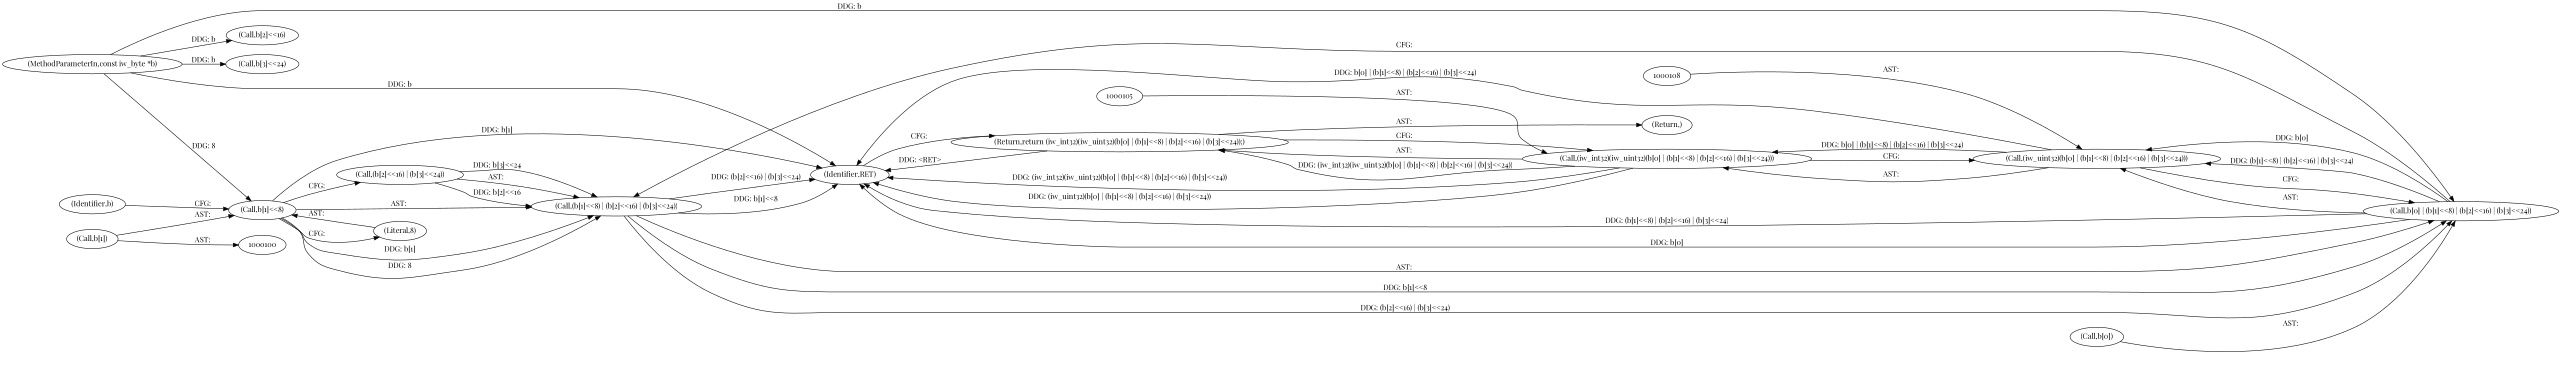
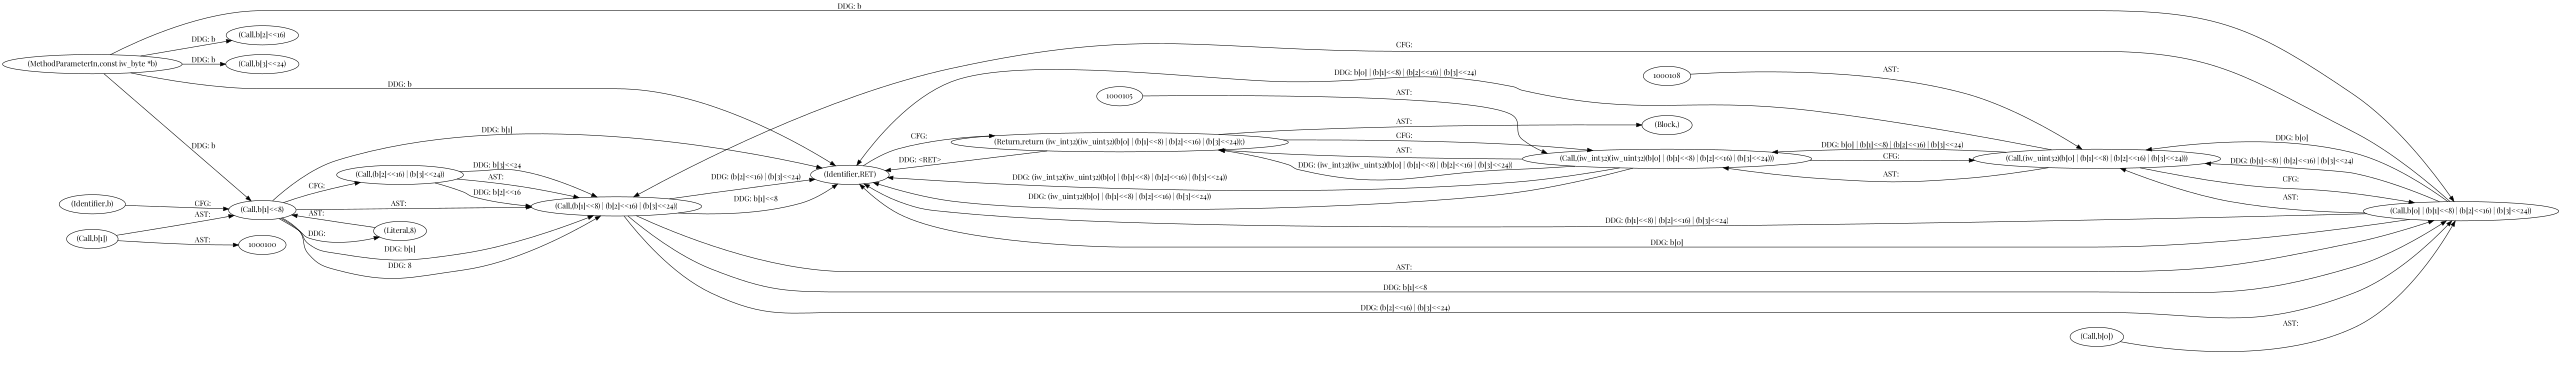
node "(Return,)": label "(Return,)" -> "(Block,)"
edge "(MethodParameterIn,const iw_byte *b)" -> "(Call,b[1]<<8)": label "DDG: 8" -> "DDG: b"
edge "(Call,b[1]<<8)" -> "(Literal,8)": label "CFG: " -> "DDG: "
